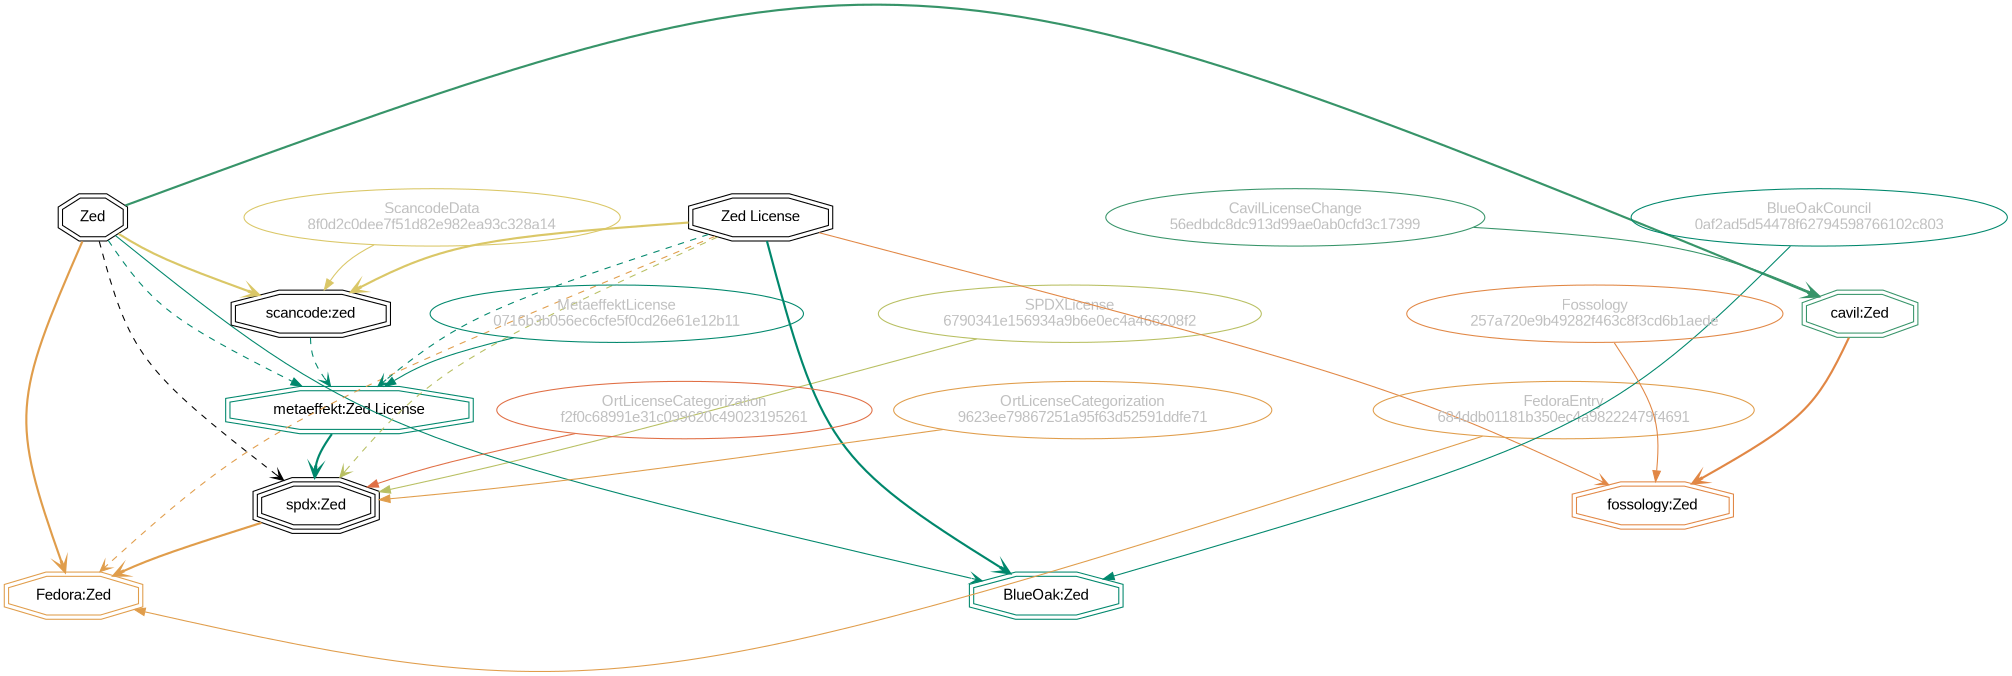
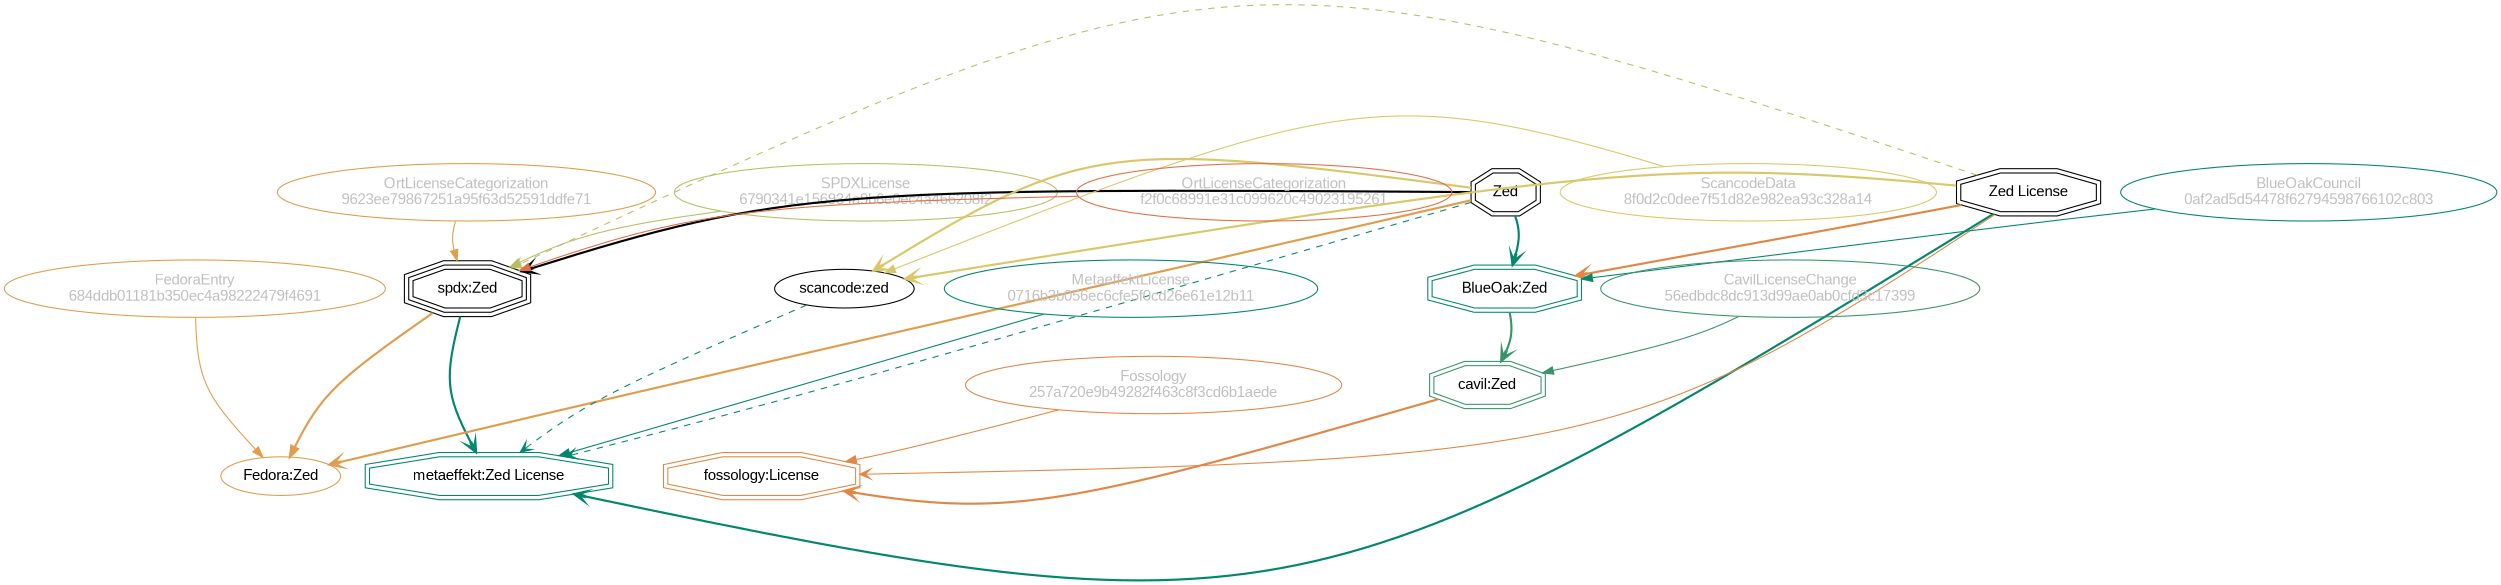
edge "Zed" -> "cavil:Zed": now "BlueOak:Zed" -> "cavil:Zed"
edge "Zed License" -> "metaeffekt:Zed License": style dashed -> bold
node "scancode:zed": shape doubleoctagon -> ellipse
edge "Zed" -> "metaeffekt:Zed License": arrowhead normal -> vee
edge "Zed" -> "spdx:Zed": style dashed -> bold
edge "Zed License" -> "Fedora:Zed": removed
edge "Zed License" -> "BlueOak:Zed": color #00876c -> #e18745
edge "metaeffekt:Zed License" -> "spdx:Zed": reversed
edge "Zed" -> "BlueOak:Zed": style solid -> bold
node "fossology:Zed": label "fossology:Zed" -> "fossology:License"
edge "spdx:Zed" -> "Fedora:Zed": arrowhead vee -> normal
node "Fedora:Zed": shape doubleoctagon -> ellipse
